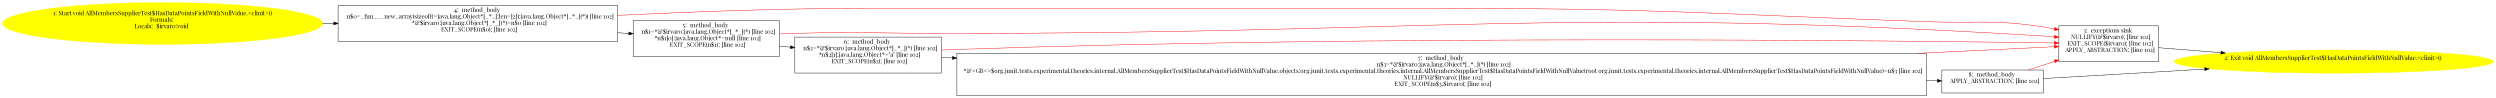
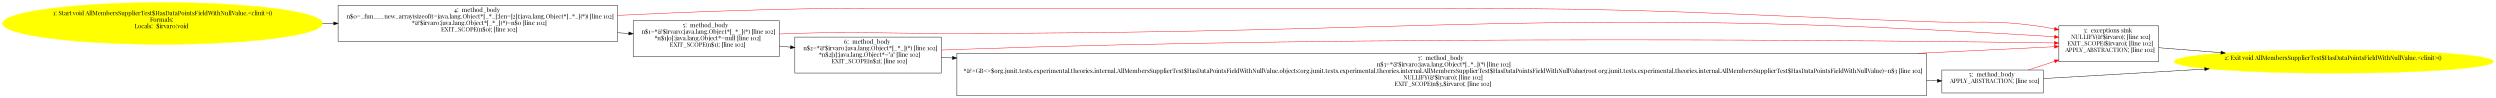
node "8:  method_body APPLY_ABSTRACTION; [line 102]": label "8:  method_body APPLY_ABSTRACTION; [line 102]" -> "5:  method_body APPLY_ABSTRACTION; [line 102]"
